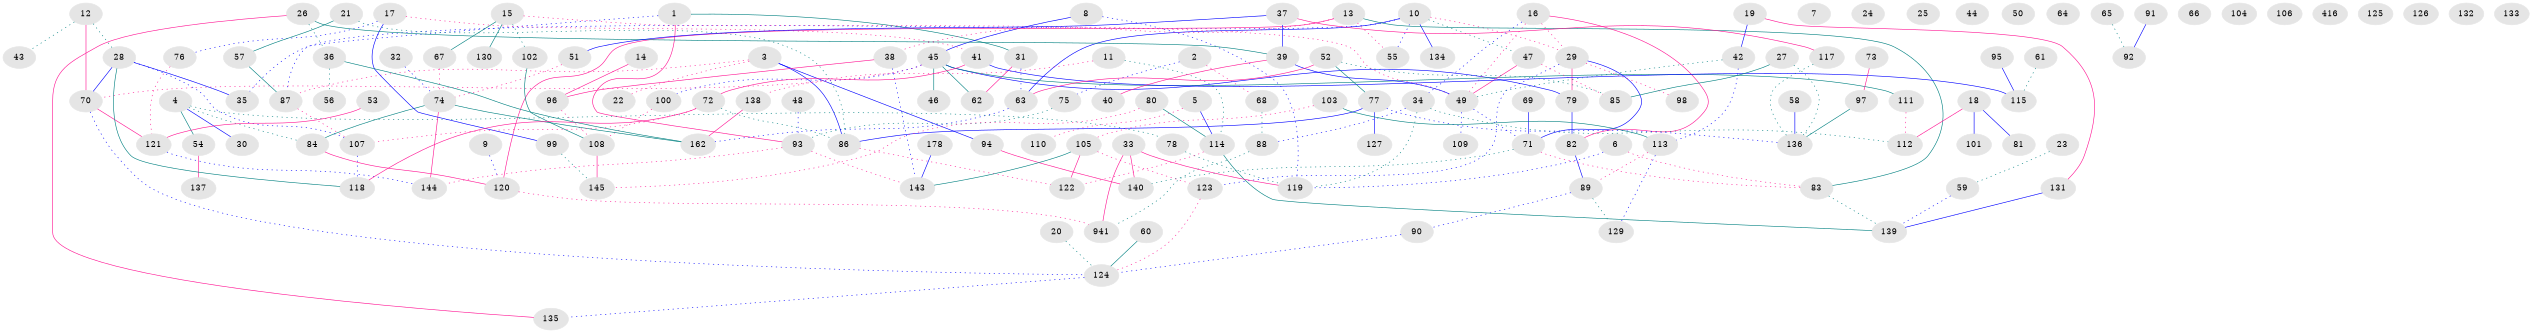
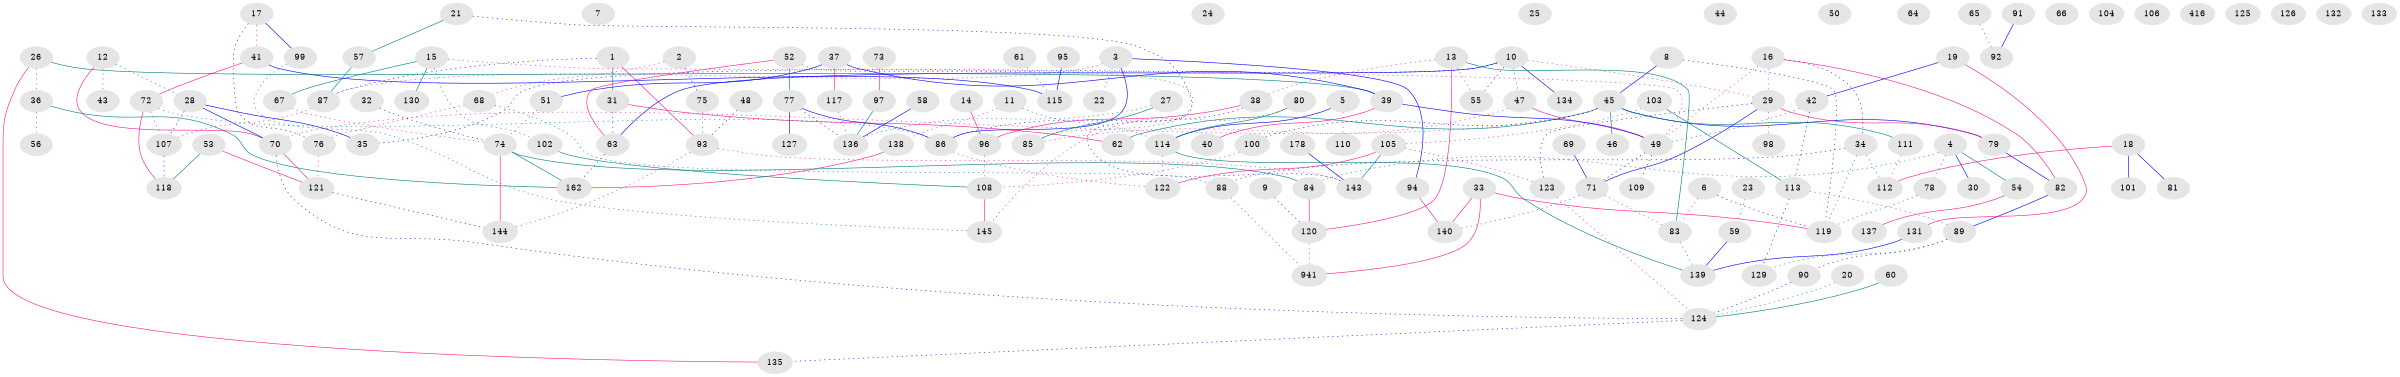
edge "21" -- "86": color teal -> blue
edge "68" -- "76": added
edge "28" -- "118": now "53" -- "118"
edge "59" -- "139": style dotted -> solid
